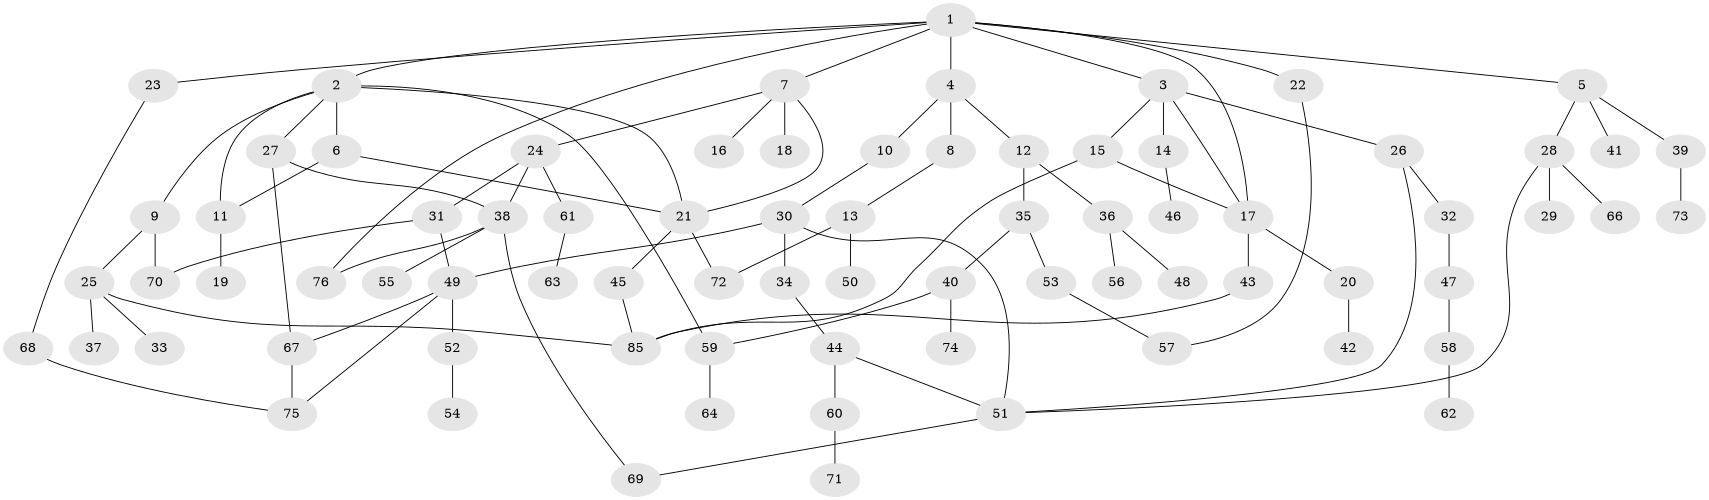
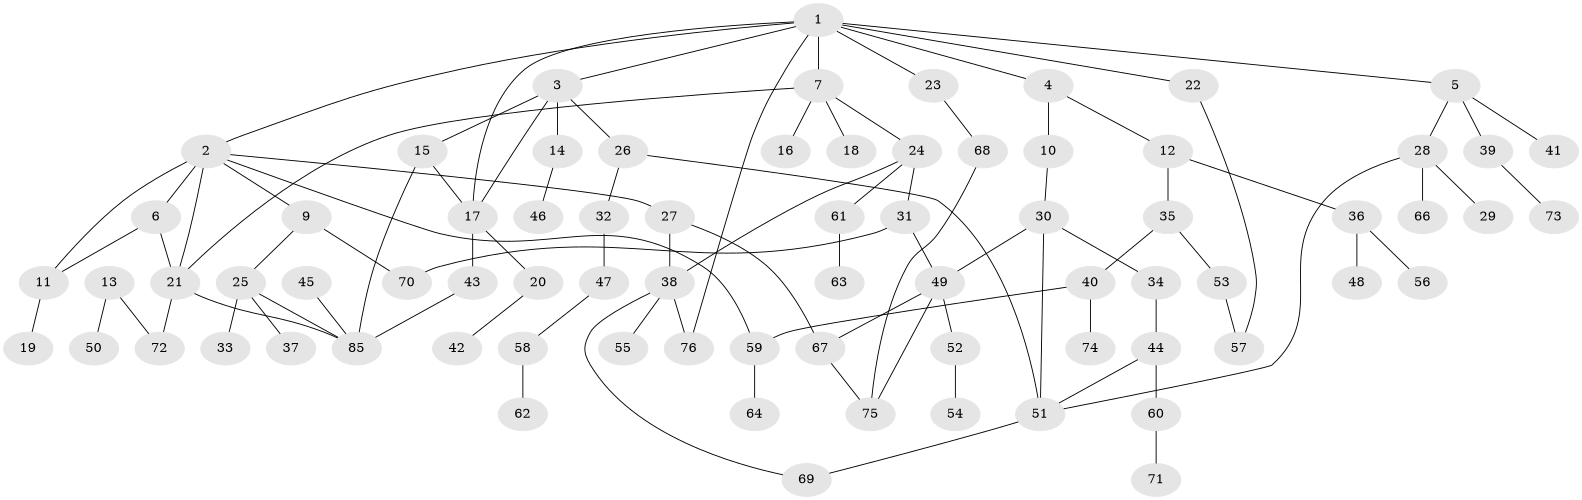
node "8": removed
edge "21" -- "45": now "21" -- "85"
